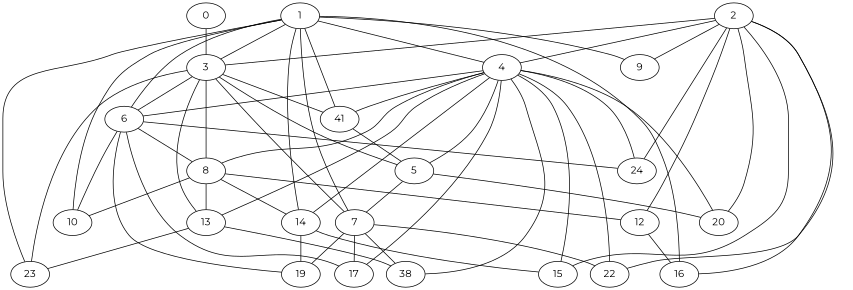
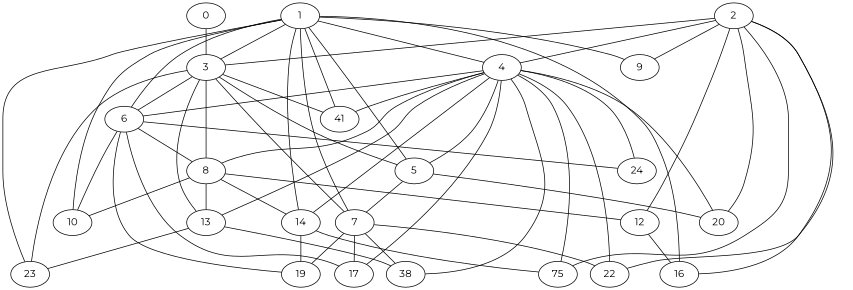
edge "2" -- "24": removed
edge "41" -- "5": now "1" -- "5"
node "15": label "15" -> "75"
